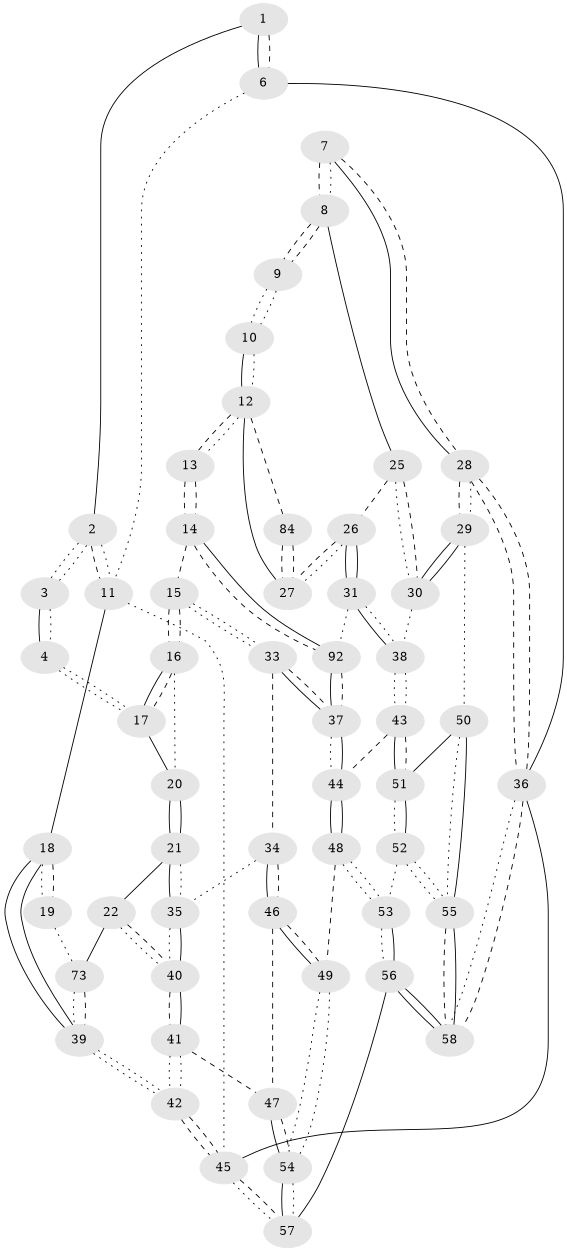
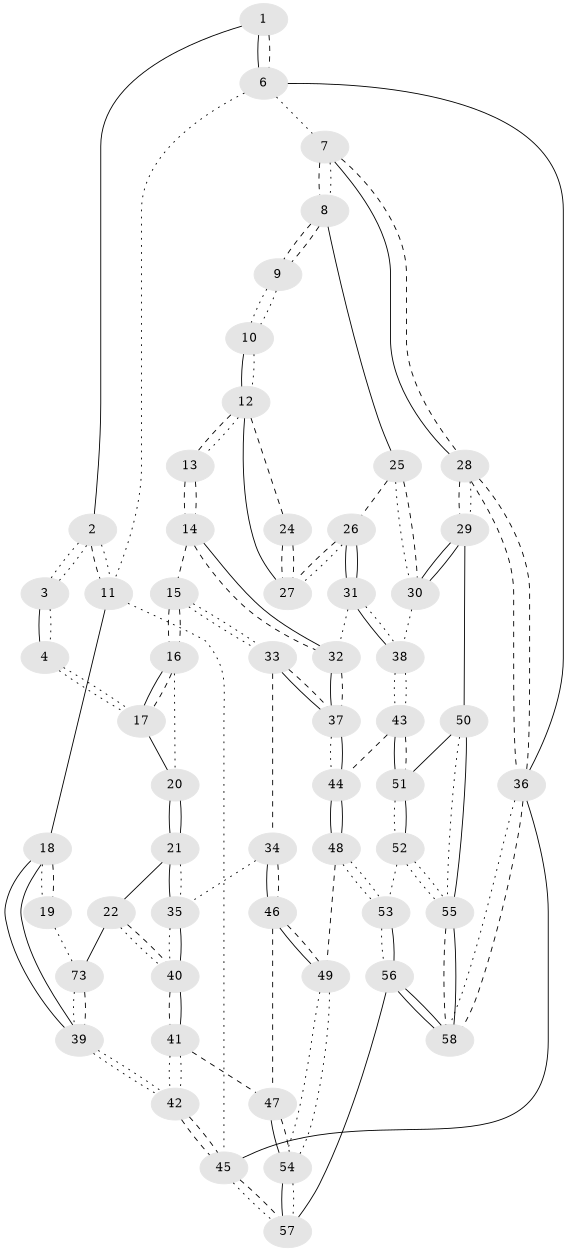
edge "6" -- "7": added
node "84": label "84" -> "24"
edge "29" -- "50": style dotted -> solid
node "92": label "92" -> "32"
